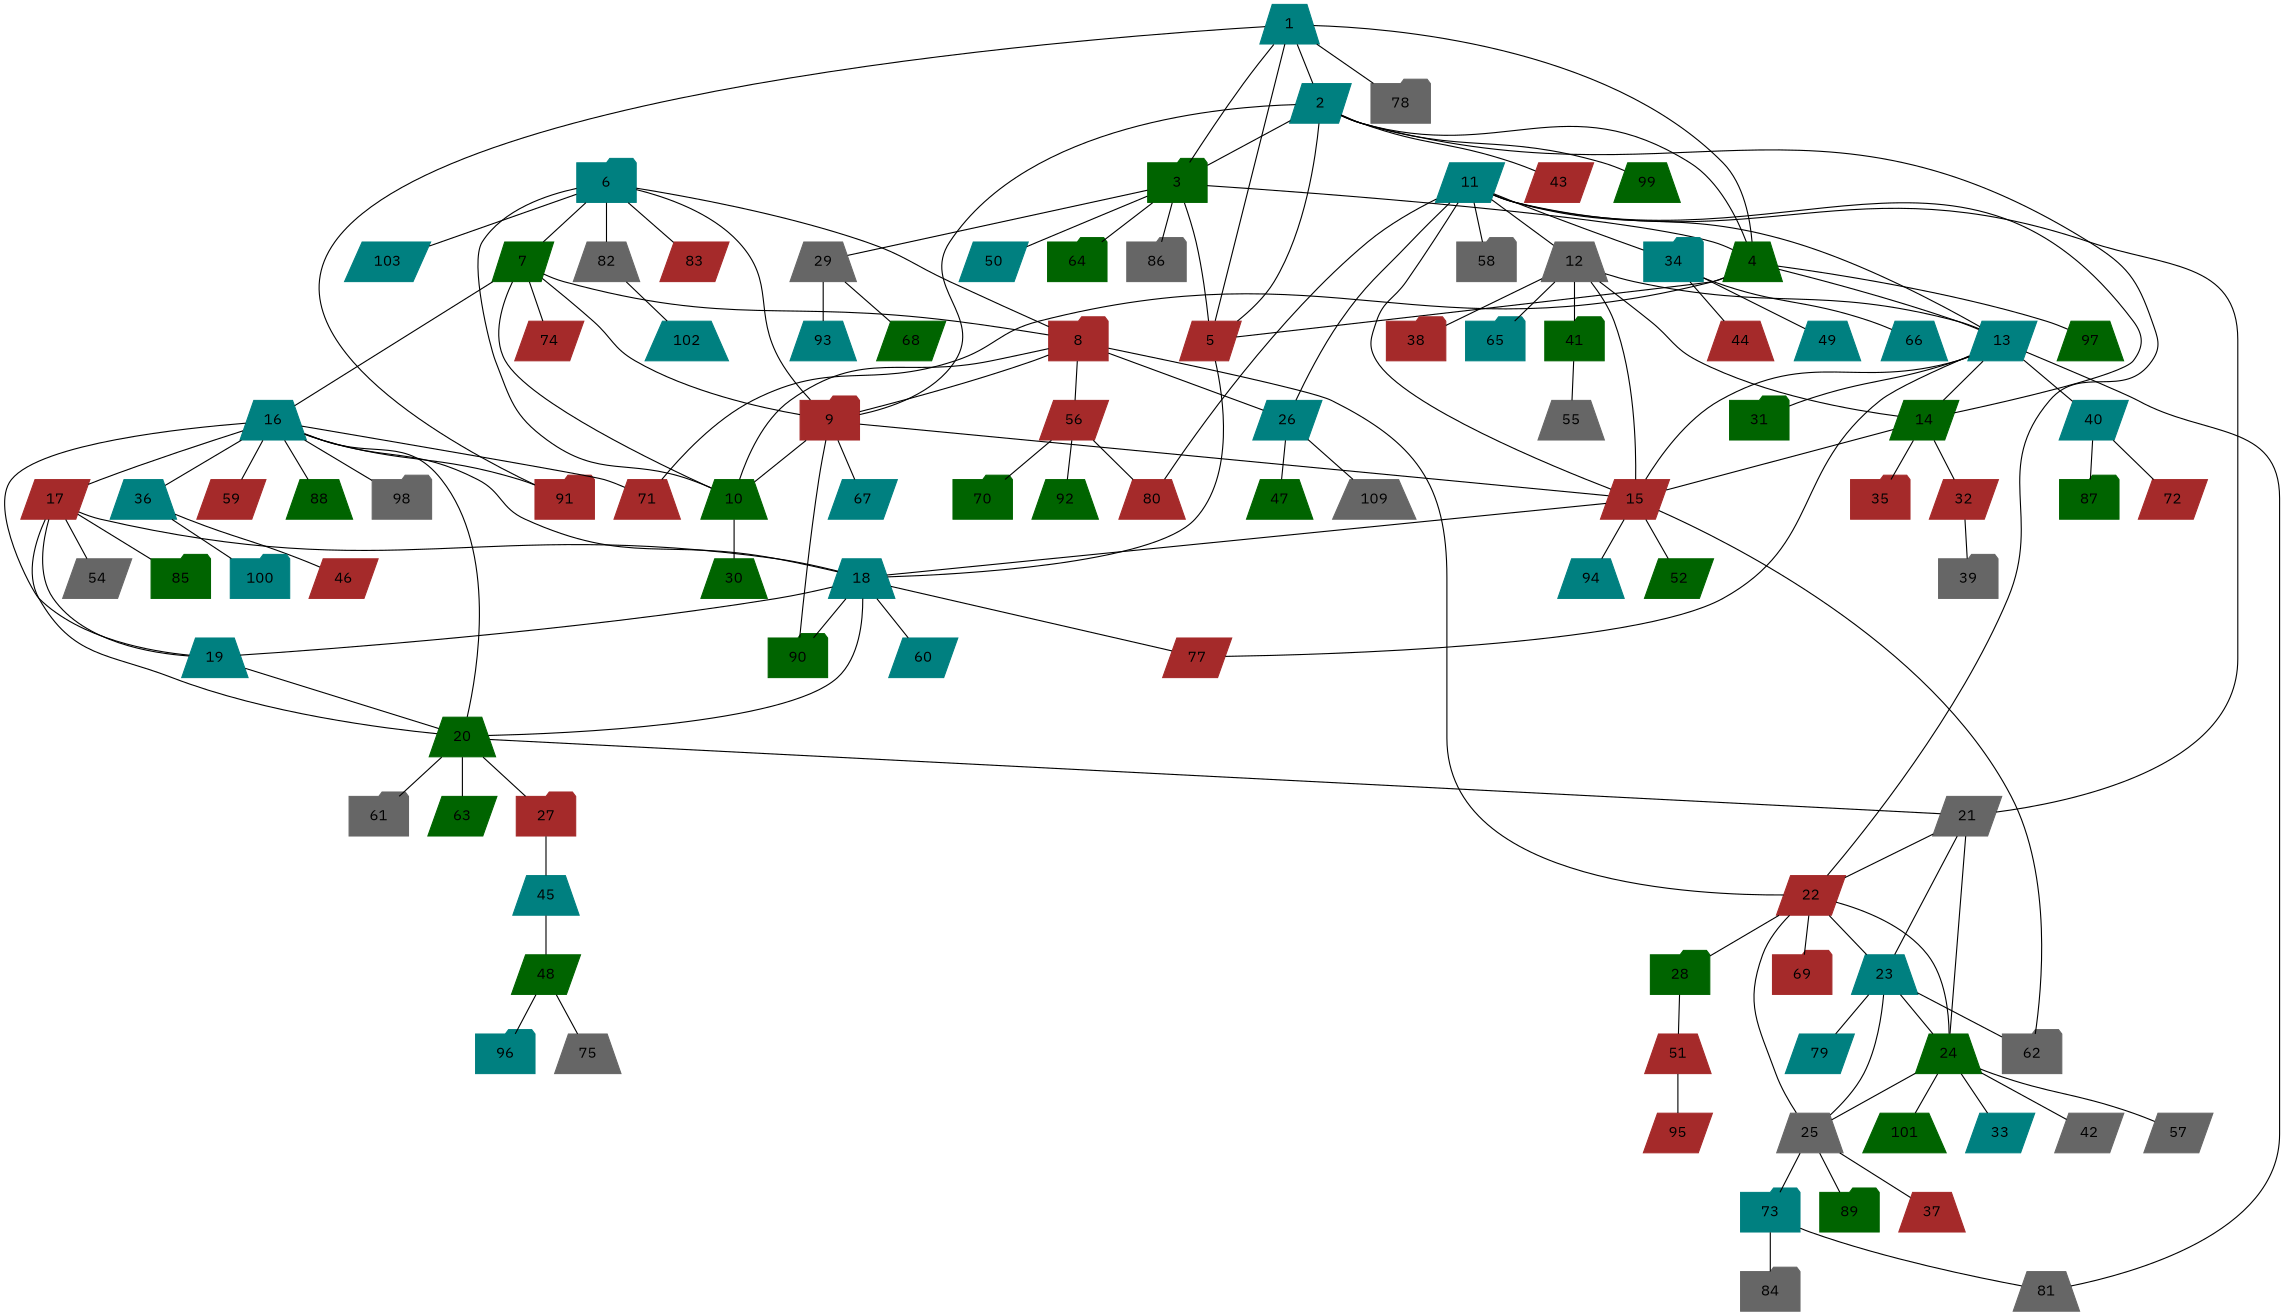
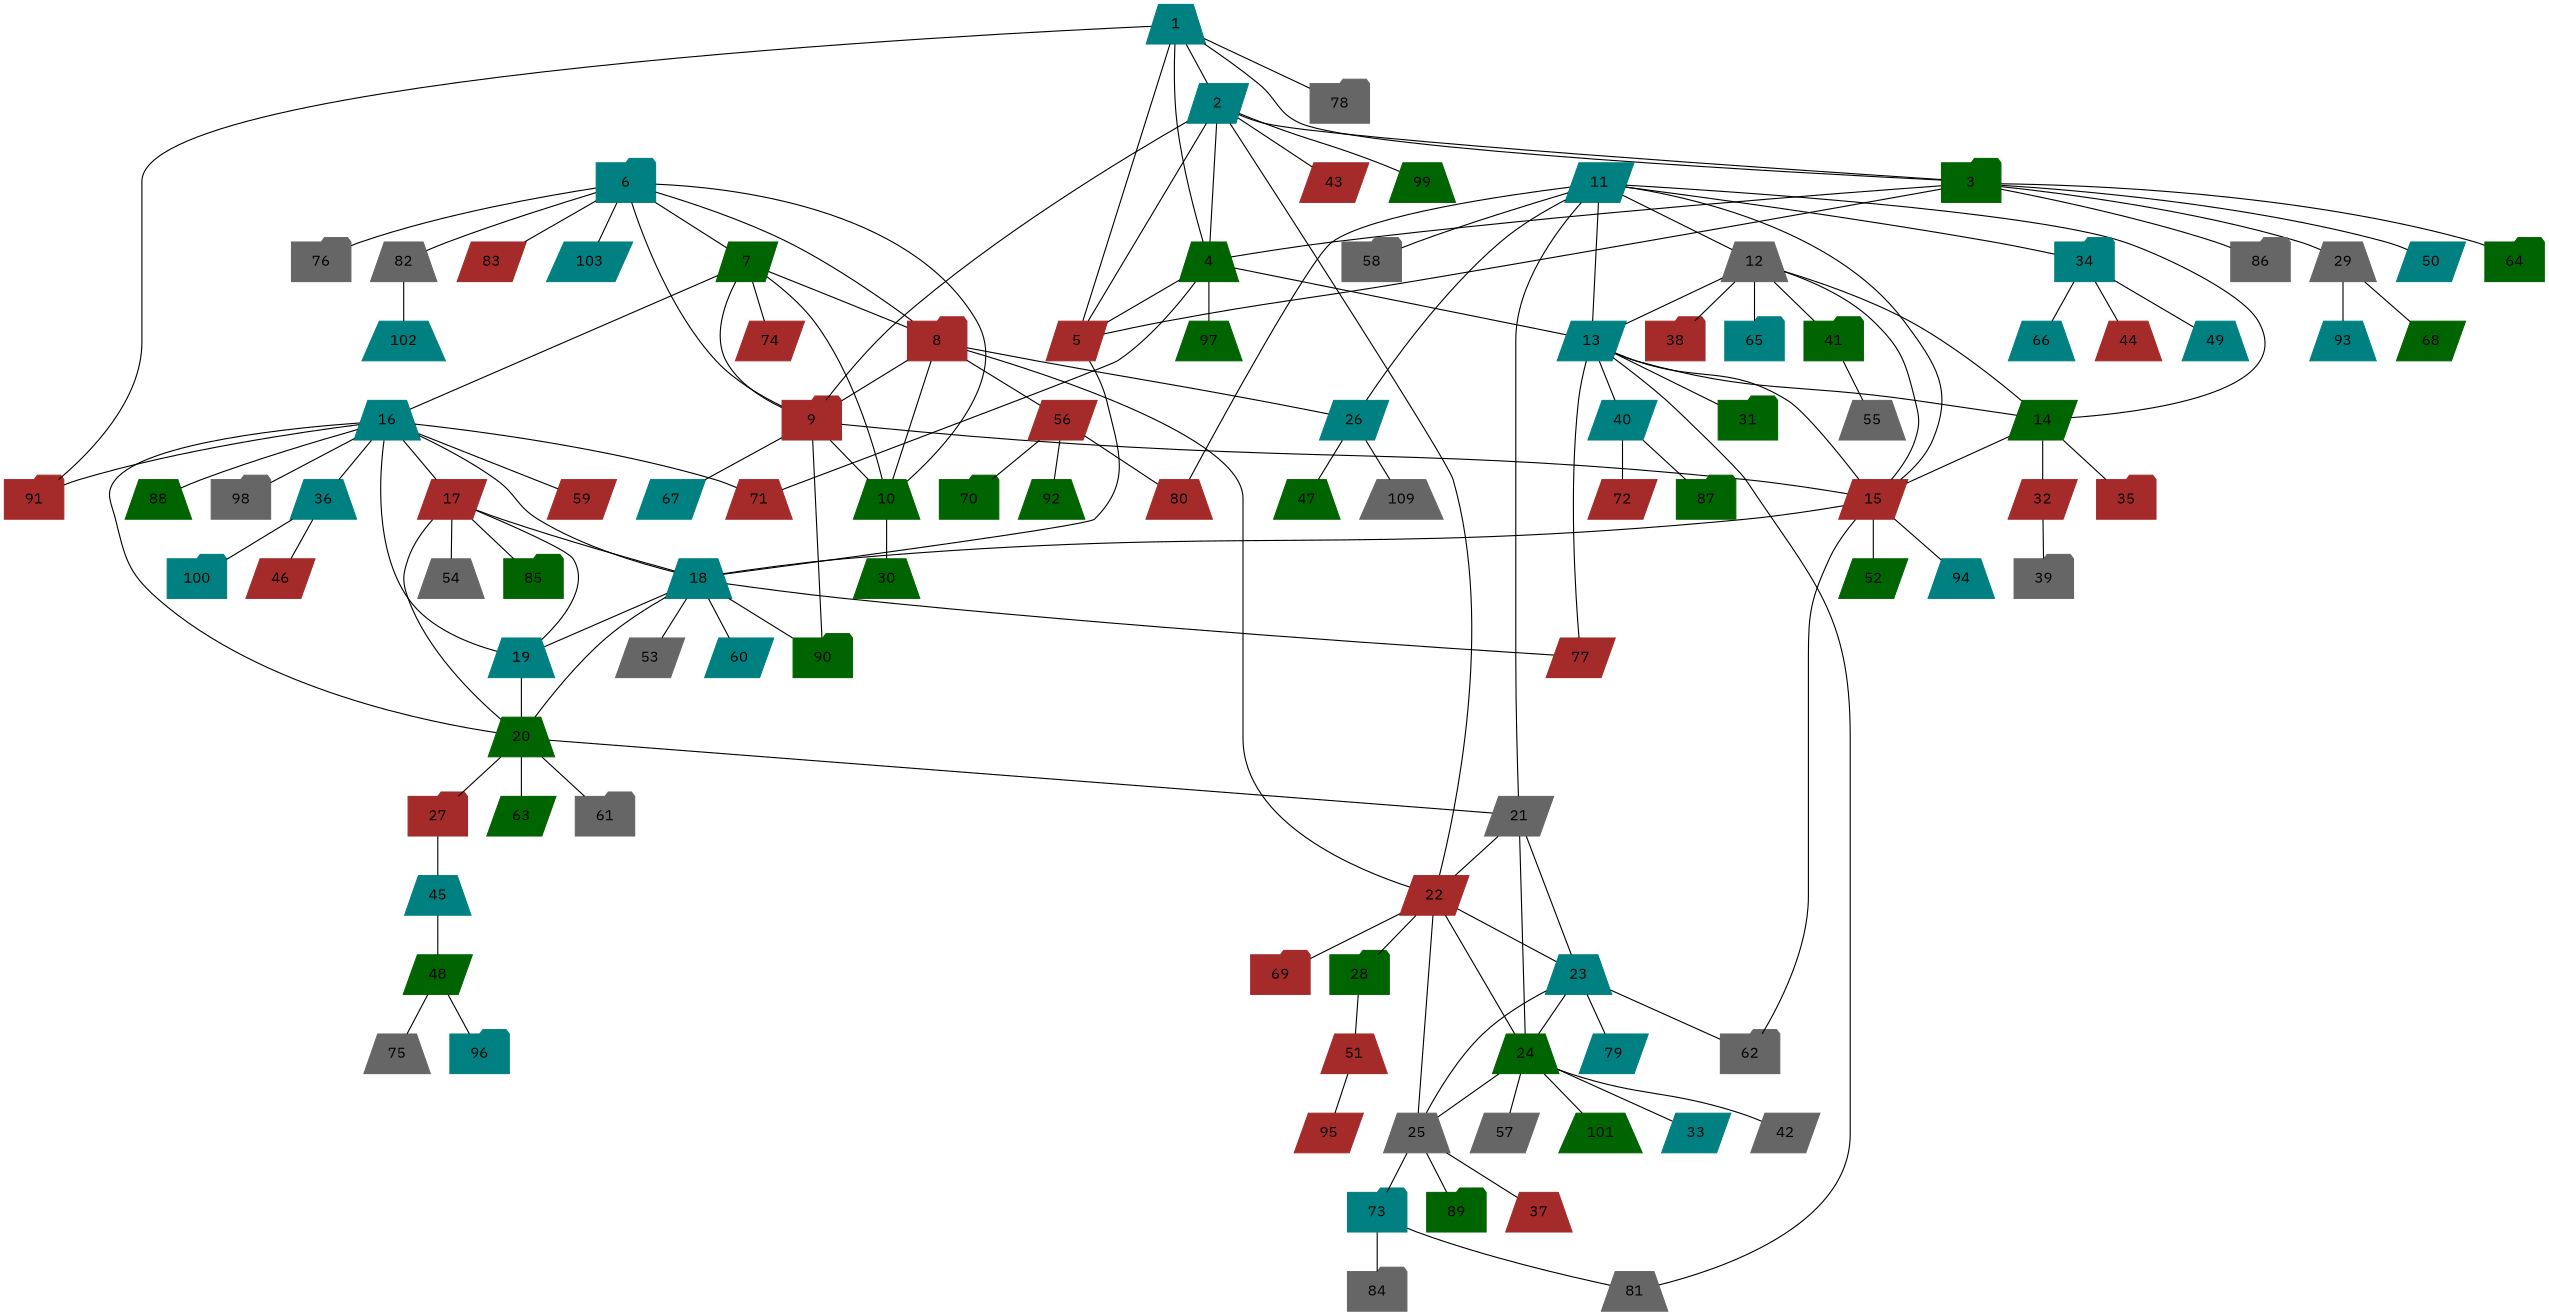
node "76": added
node "54": shape parallelogram -> trapezium
node "53": added
